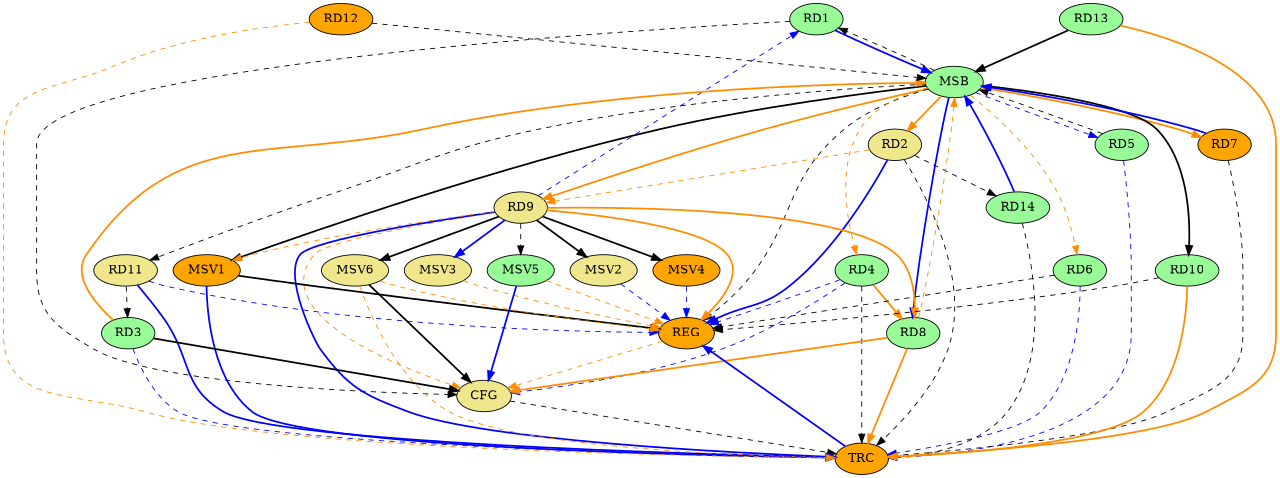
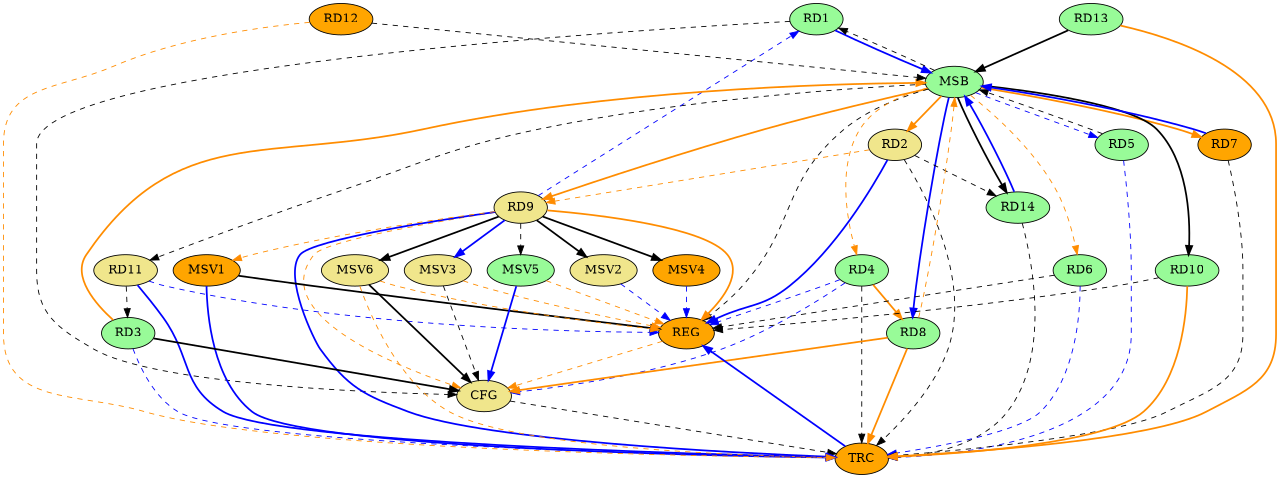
edge "MSB" -> "MSV1": now "MSB" -> "RD14"
edge "RD9" -> "RD8": removed
edge "MSV3" -> "CFG": added
